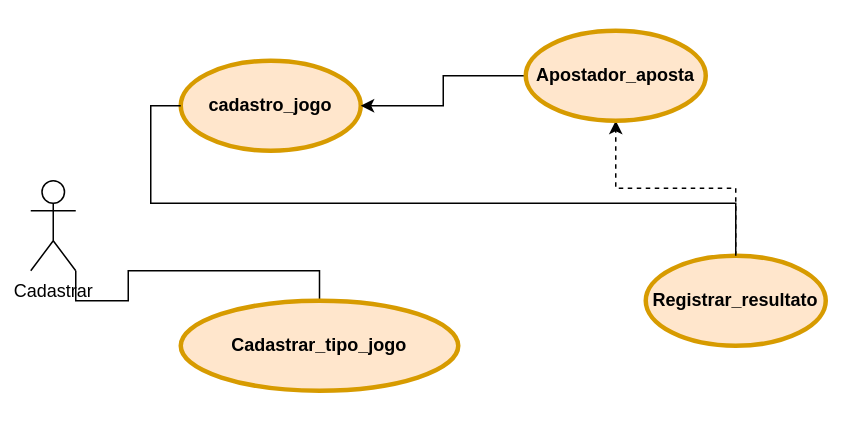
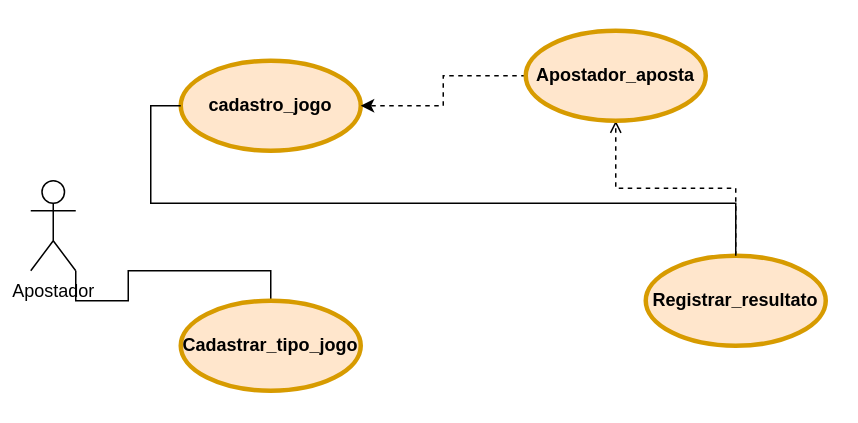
edge "Apostador_aposta" -> "cadastro_jogo": style solid -> dashed
edge "Registrar_resultato" -> "Apostador_aposta": arrowhead classic -> open
node "Cadastrar": label "Cadastrar" -> "Apostador"
node "Cadastrar_tipo_jogo": size 278x90 -> 180x90
